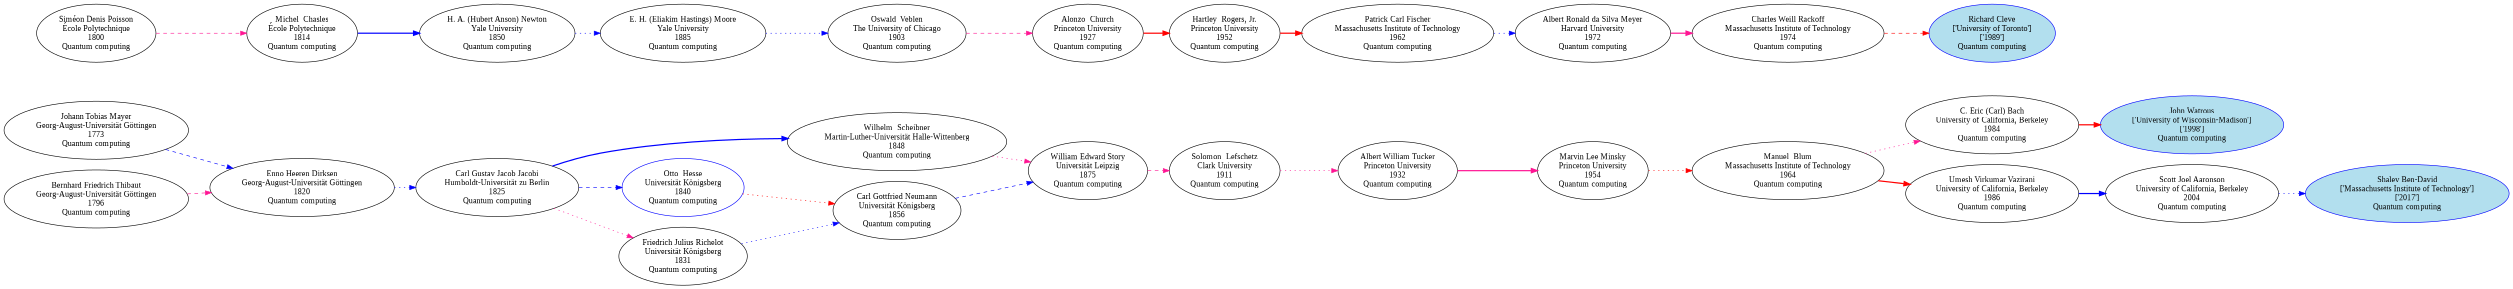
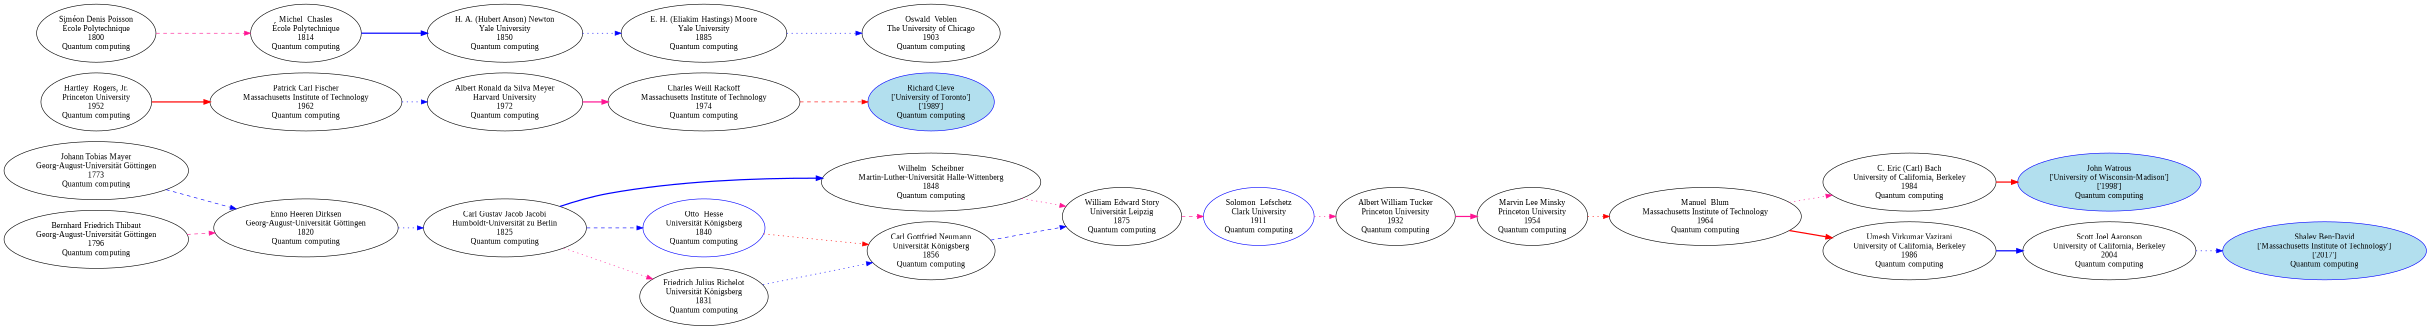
node "Alonzo  Church Princeton University 1927 Quantum computing": removed
node "Solomon  Lefschetz Clark University 1911 Quantum computing": color black -> blue
